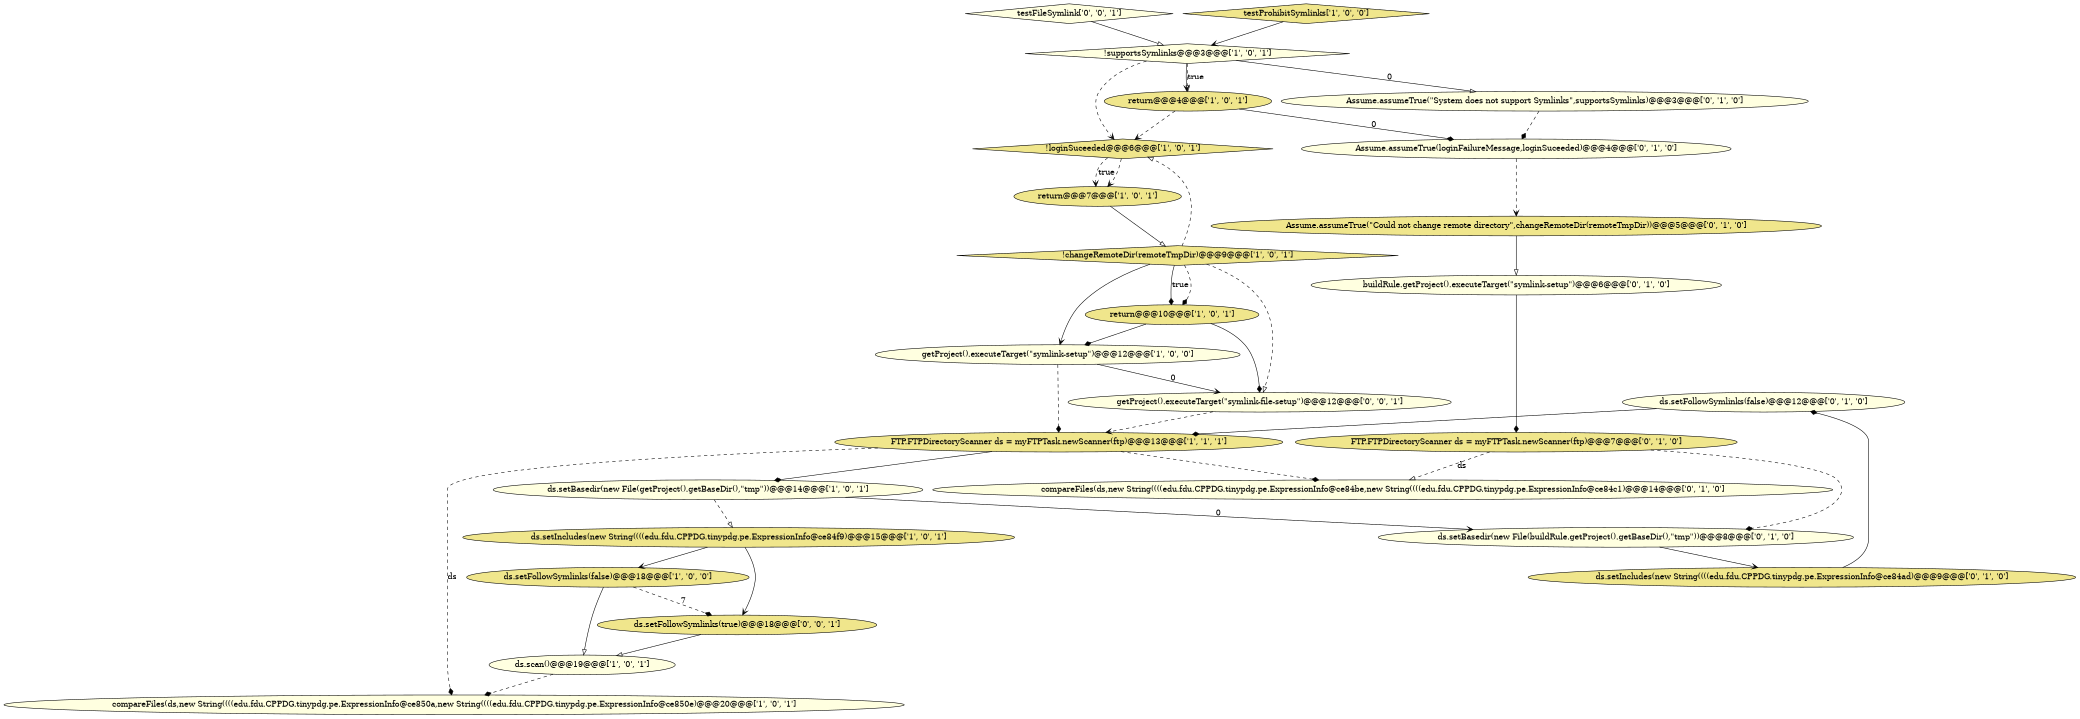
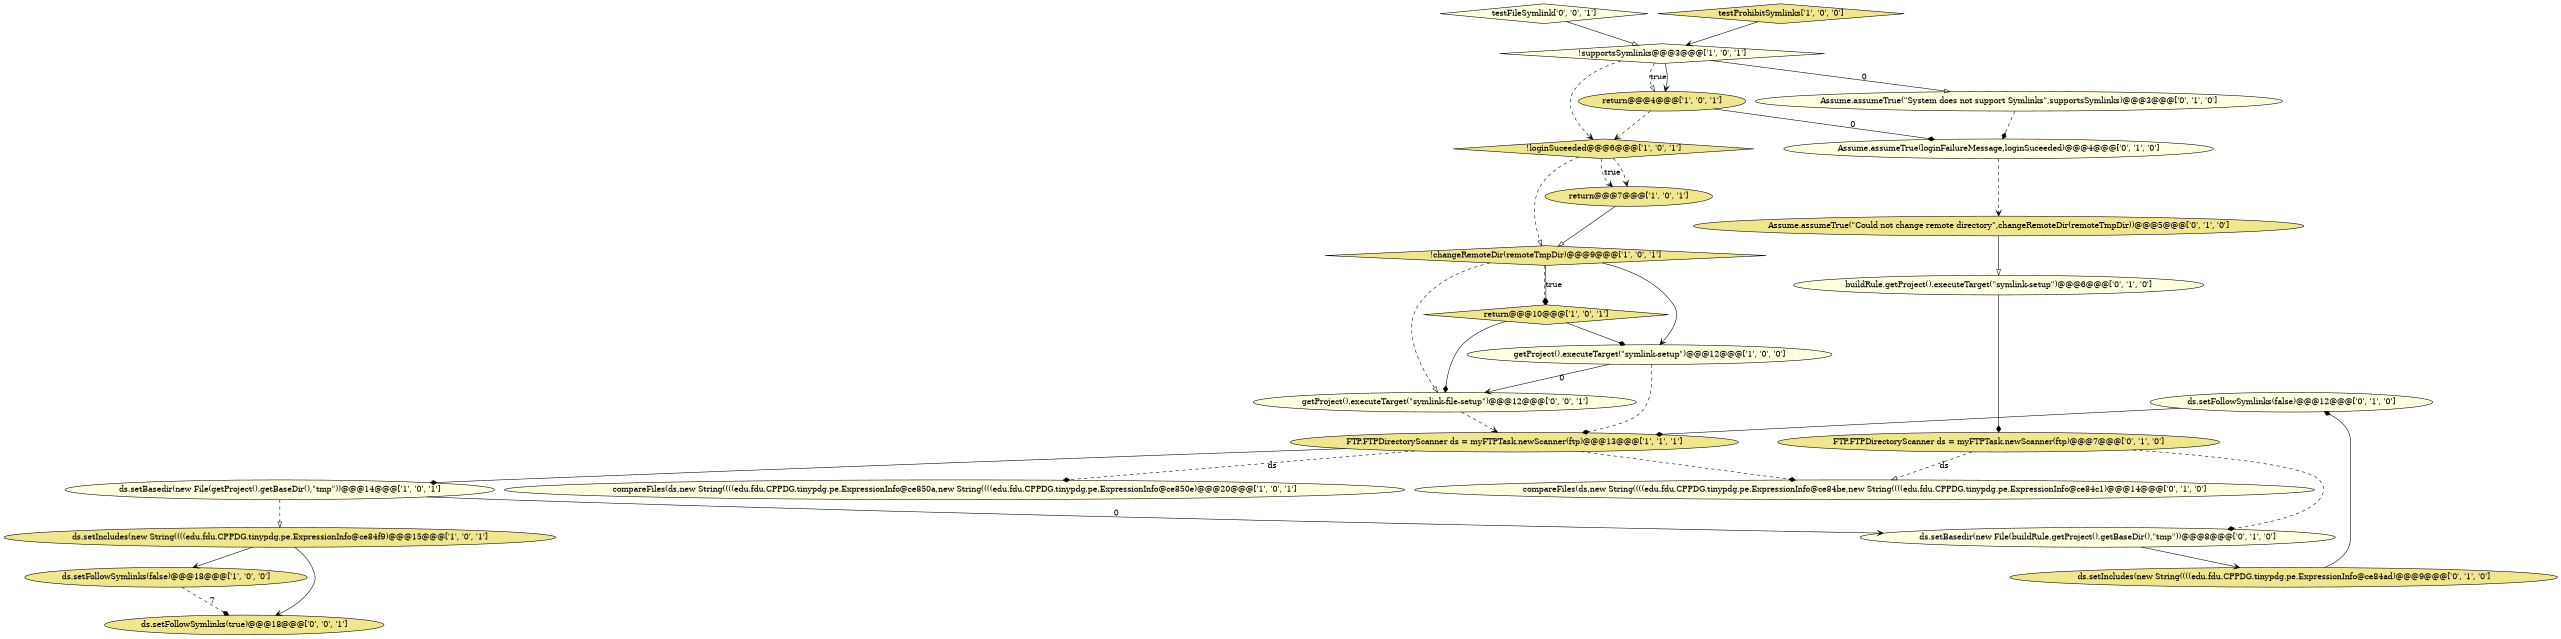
edge "!changeRemoteDir(remoteTmpDir)@@@9@@@['1', '0', '1']" -> "!loginSuceeded@@@6@@@['1', '0', '1']": reversed
node "return@@@10@@@['1', '0', '1']": shape ellipse -> diamond
node "ds.scan()@@@19@@@['1', '0', '1']": removed
